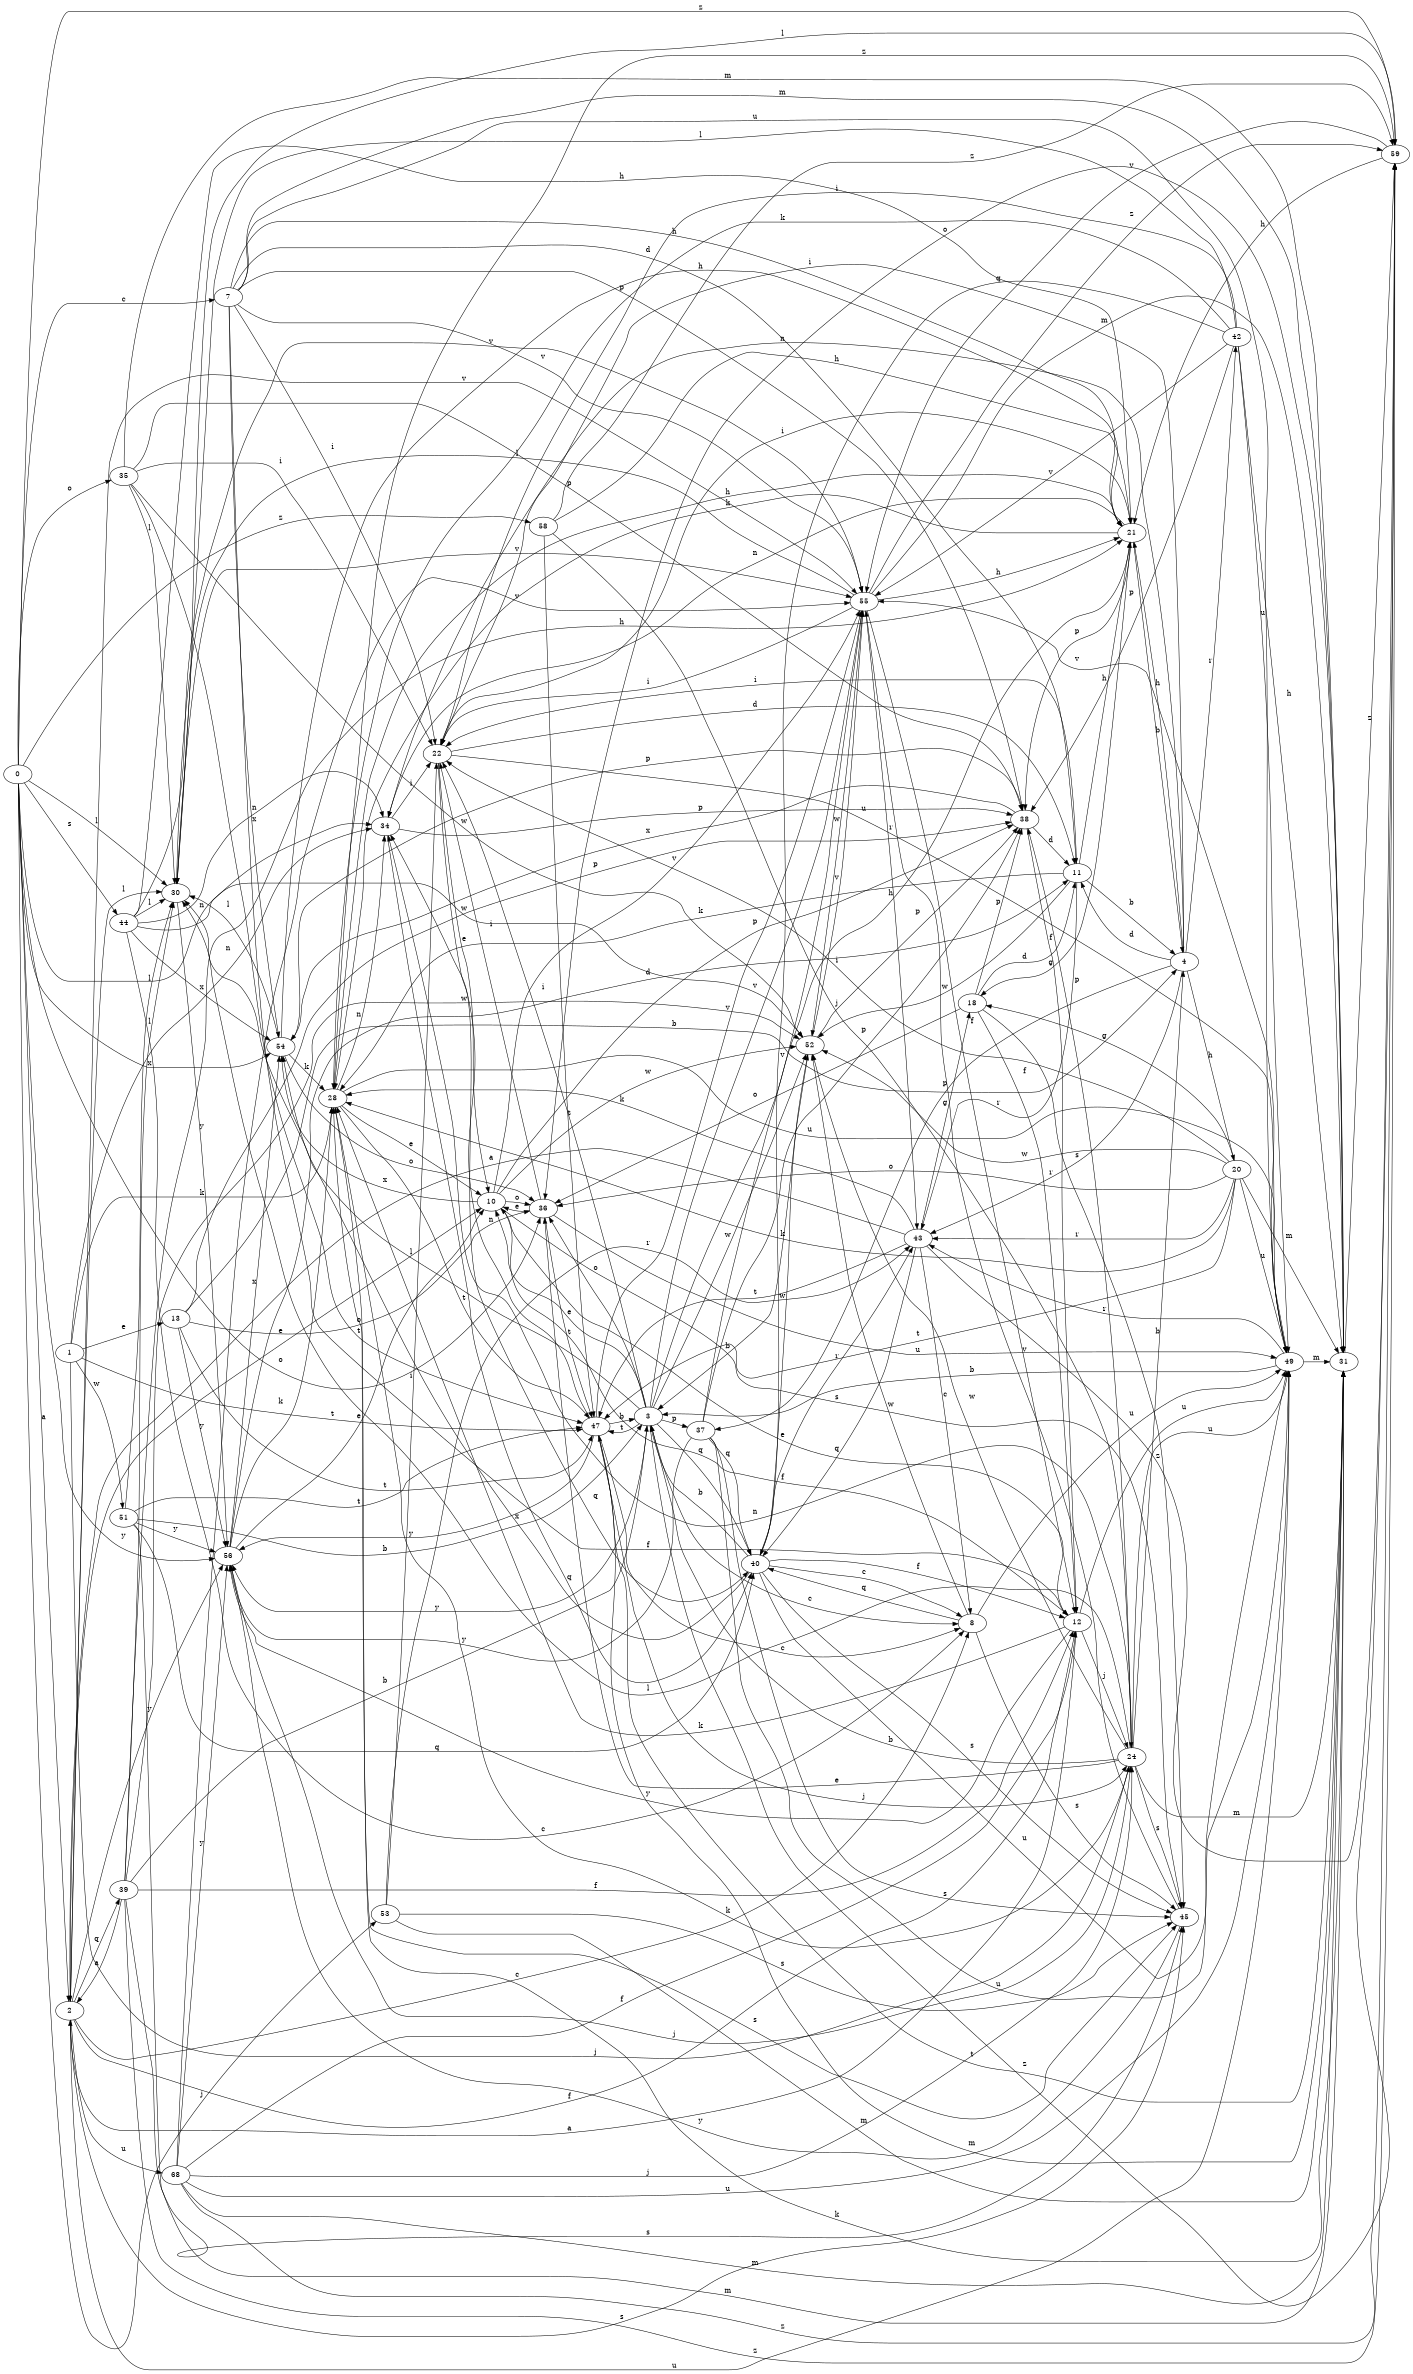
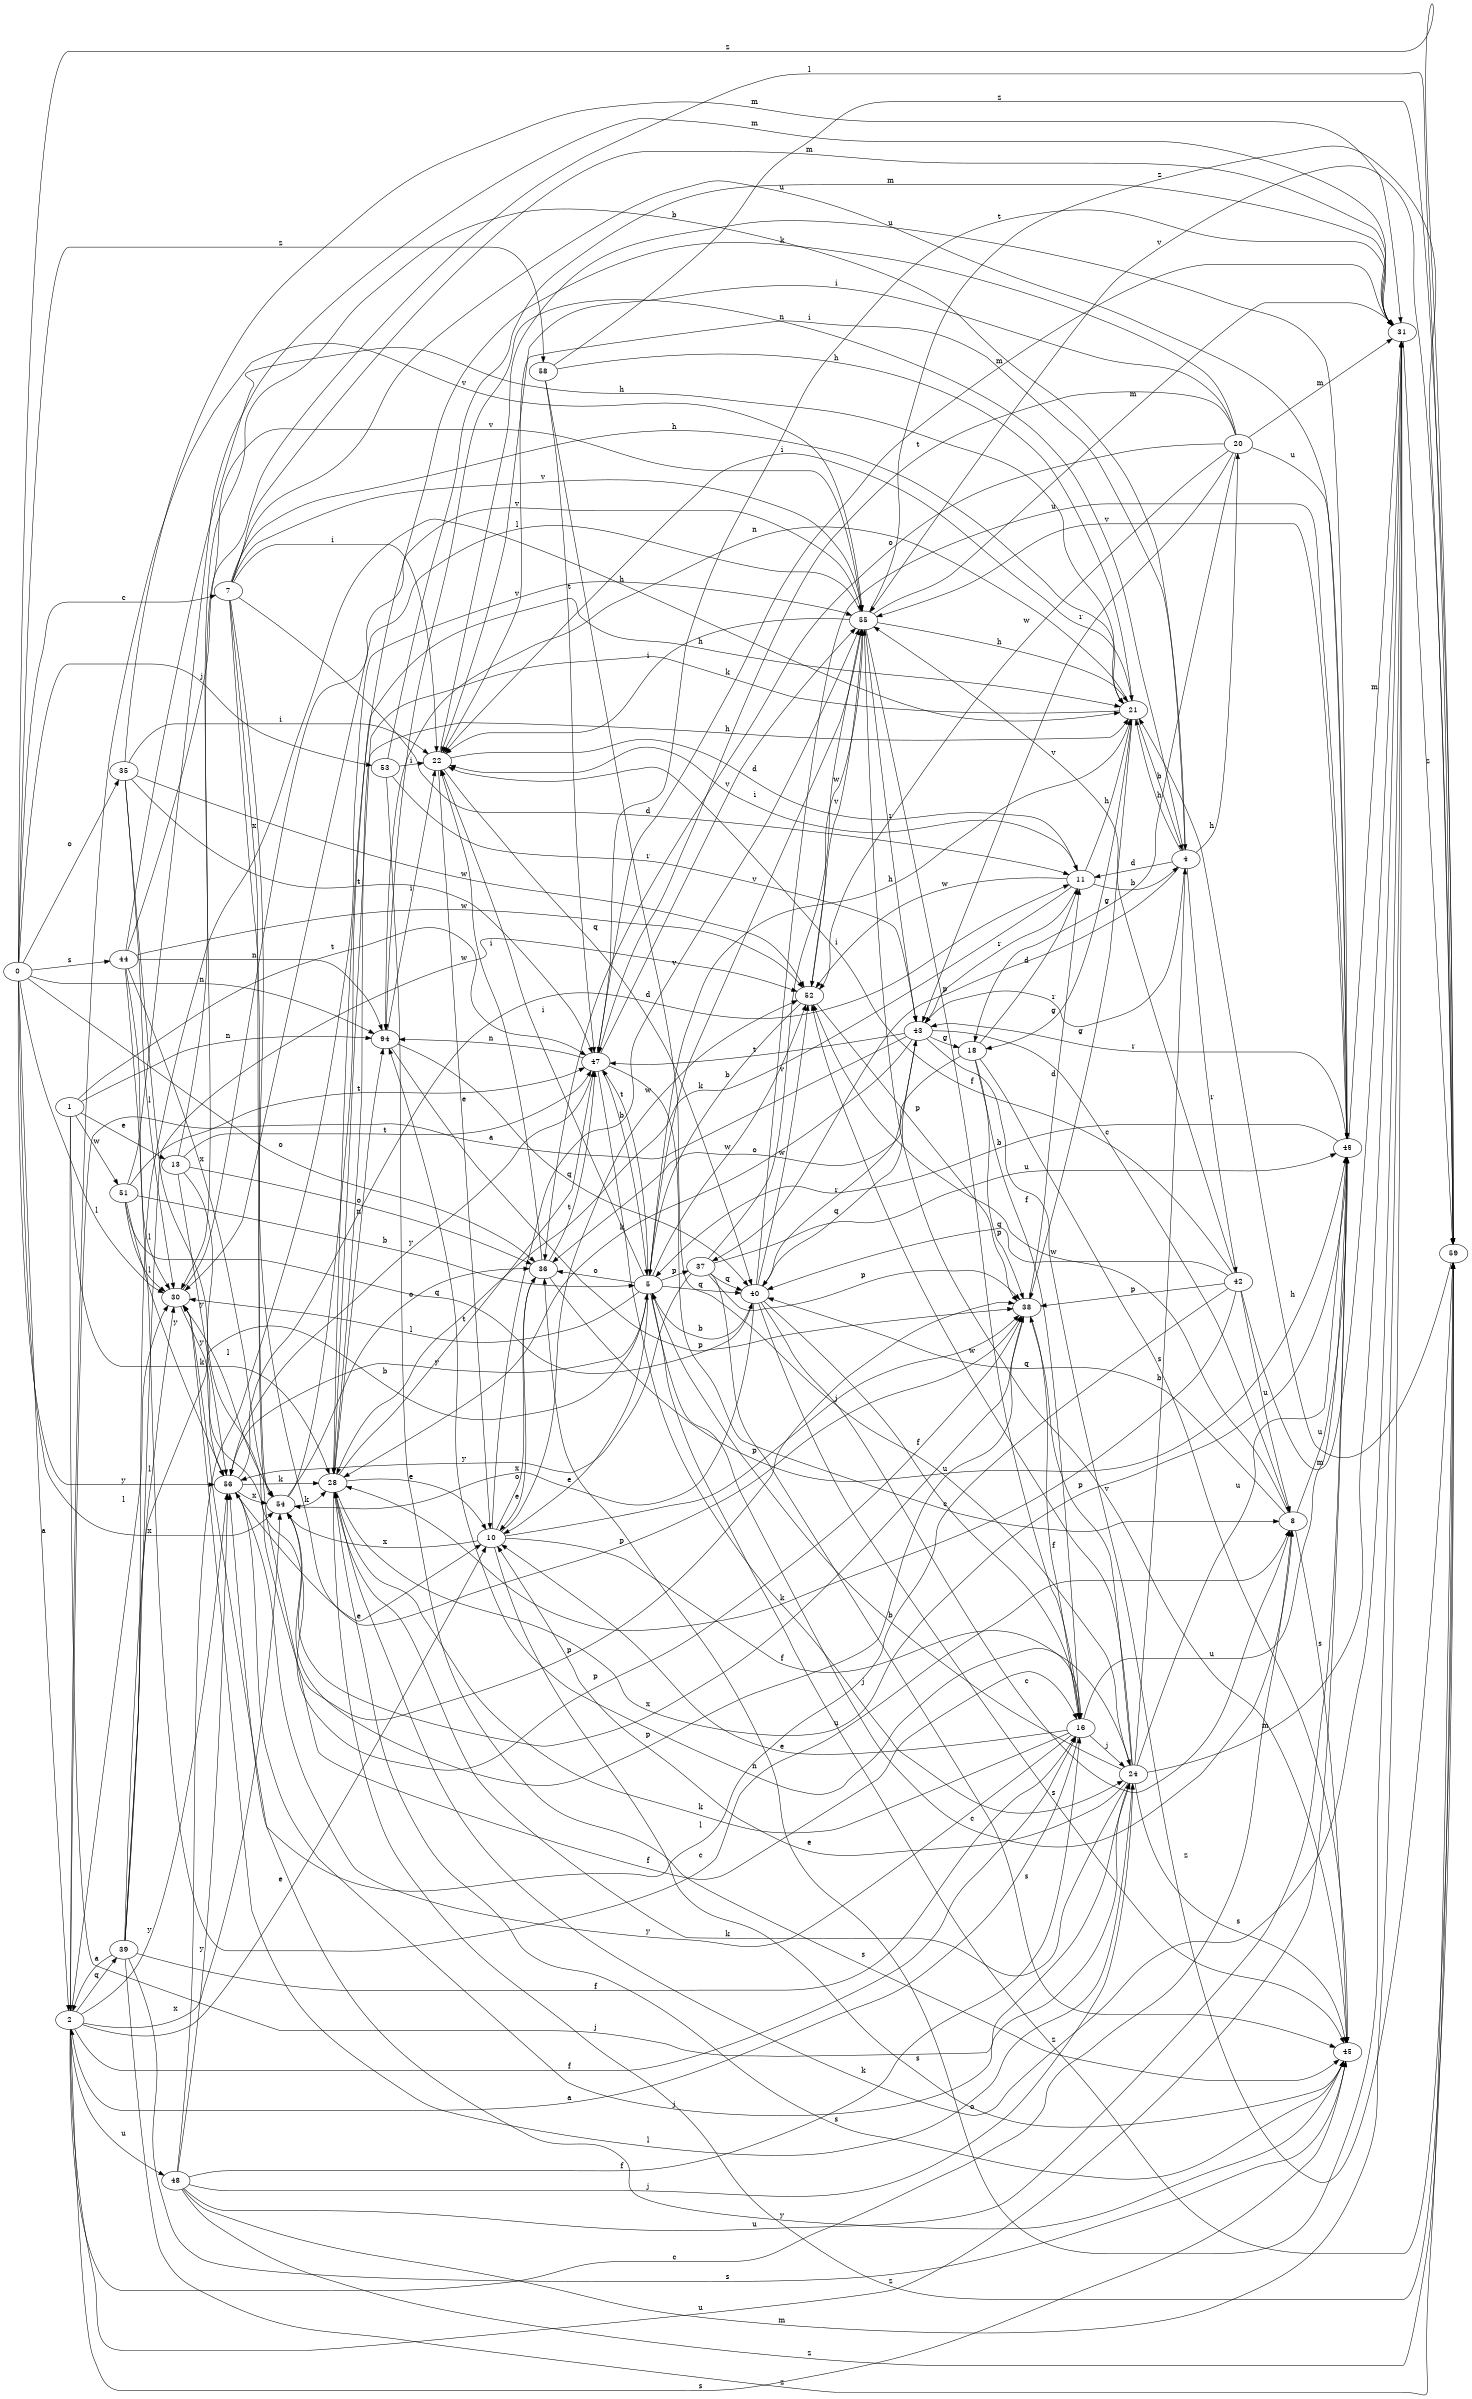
edge "21" -> "38": label "p" -> "g"
edge "42" -> "31": label "h" -> "m"
node "34": label "34" -> "94"
edge "42" -> "49": now "42" -> "8"
node "3": label "3" -> "5"
node "12": label "12" -> "16"
edge "24" -> "36": now "24" -> "10"
edge "2" -> "54": added, label "x"
node "68": label "68" -> "48"
